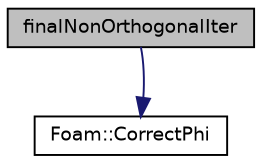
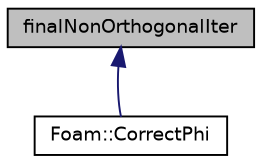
edge "finalNonOrthogonalIter" -> "Foam::CorrectPhi": reversed
